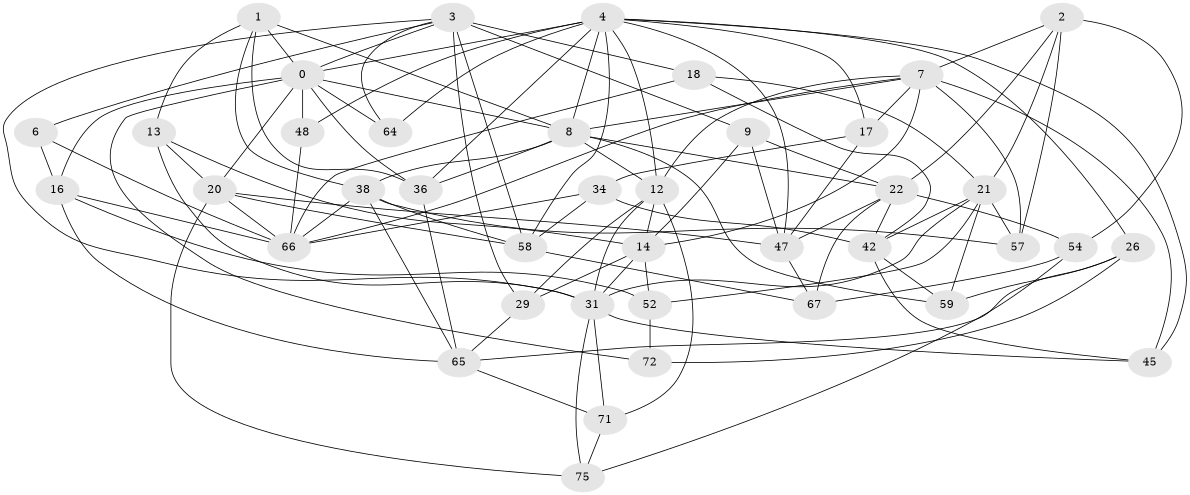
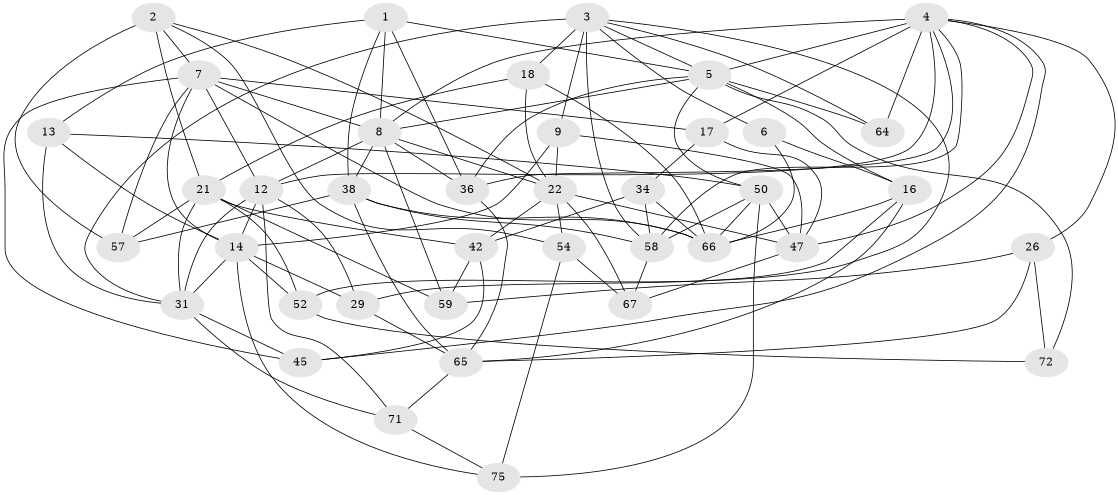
node "0": label "0" -> "5"
node "48": removed
edge "18" -- "42": now "18" -- "22"
node "20": label "20" -> "50"
edge "31" -- "75": now "14" -- "75"
